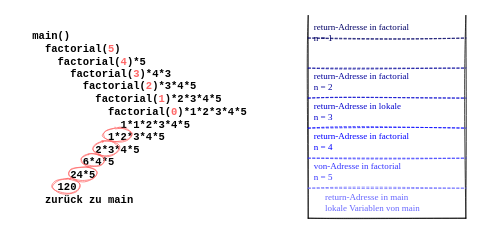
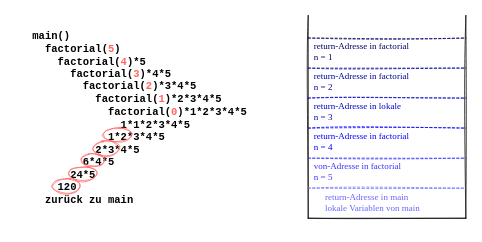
node "return-Adresse in factorial n = 1": moved (381, 33) -> (381, 51)
node "main() factorial(5) factorial(4)*5 factorial(3)*4*3 factorial(2)*3*4*5 factorial(1)*2*3*4*5 factorial(0)*1*2*3*4*5 1*1*2*3*4*5 1*2*3*4*5 2*3*4*5 6*4*5 24*5 120 zurück zu main": label "main() factorial(5) factorial(4)*5 factorial(3)*4*3 factorial(2)*3*4*5 factorial(1)*2*3*4*5 factorial(0)*1*2*3*4*5 1*1*2*3*4*5 1*2*3*4*5 2*3*4*5 6*4*5 24*5 120 zurück zu main" -> "main() factorial(5) factorial(4)*5 factorial(3)*4*5 factorial(2)*3*4*5 factorial(1)*2*3*4*5 factorial(0)*1*2*3*4*5 1*1*2*3*4*5 1*2*3*4*5 2*3*4*5 6*4*5 24*5 120 zurück zu main"
